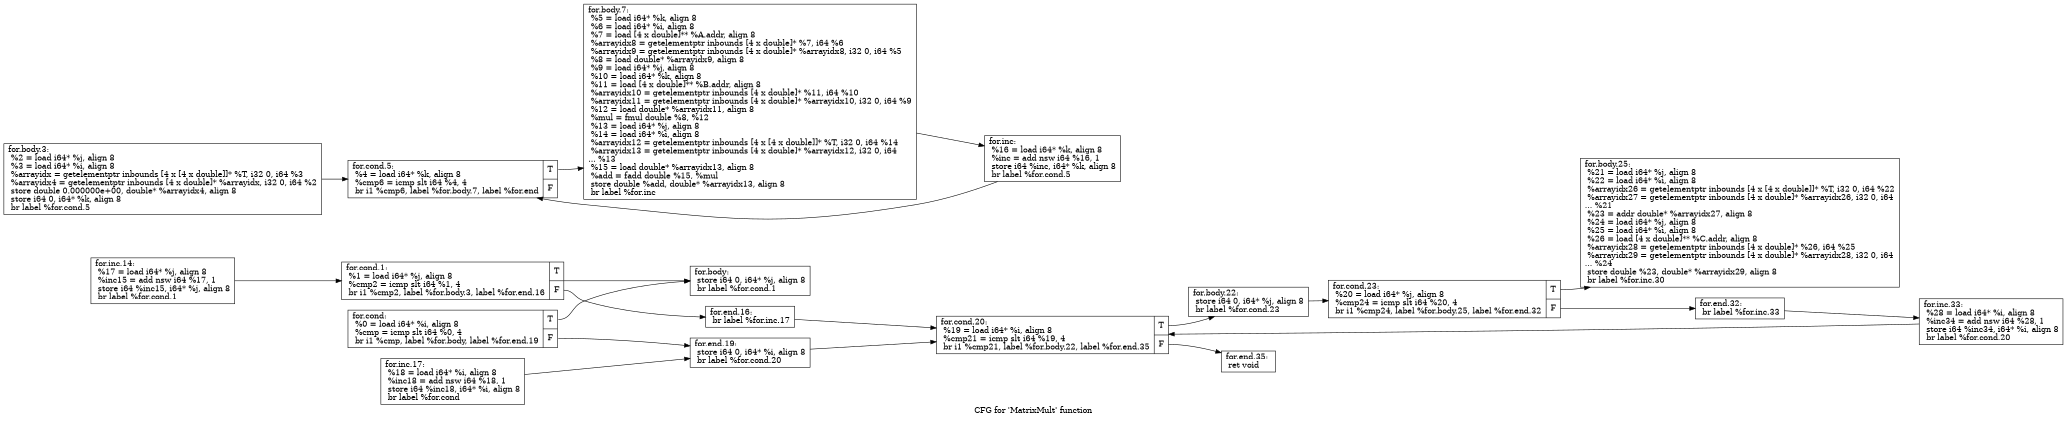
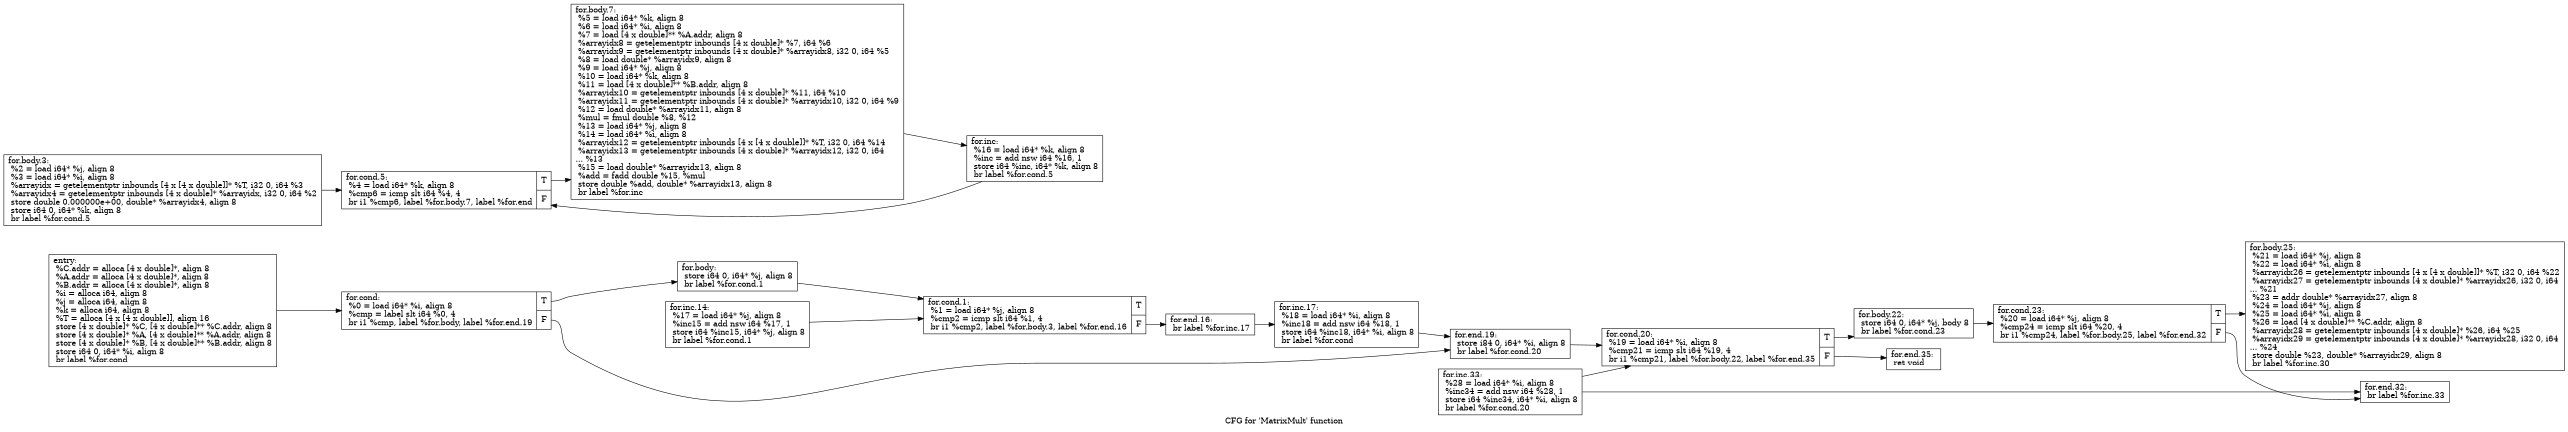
edge "for.cond.1:" -> "for.body:": reversed
node "for.body.22:": text "store i64 0, i64* %j, align 8" -> "store i64 0, i64* %j, body 8"
node "entry:": added
edge "for.end.32:" -> "for.inc.33:": reversed
edge "for.end.16:" -> "for.cond.20:": now "for.end.16:" -> "for.inc.17:"
node "for.cond:": text "%cmp = icmp slt i64 %0, 4" -> "%cmp = label slt i64 %0, 4"
node "for.end.19:": text "store i64 0, i64* %i, align 8" -> "store i84 0, i64* %i, align 8"
